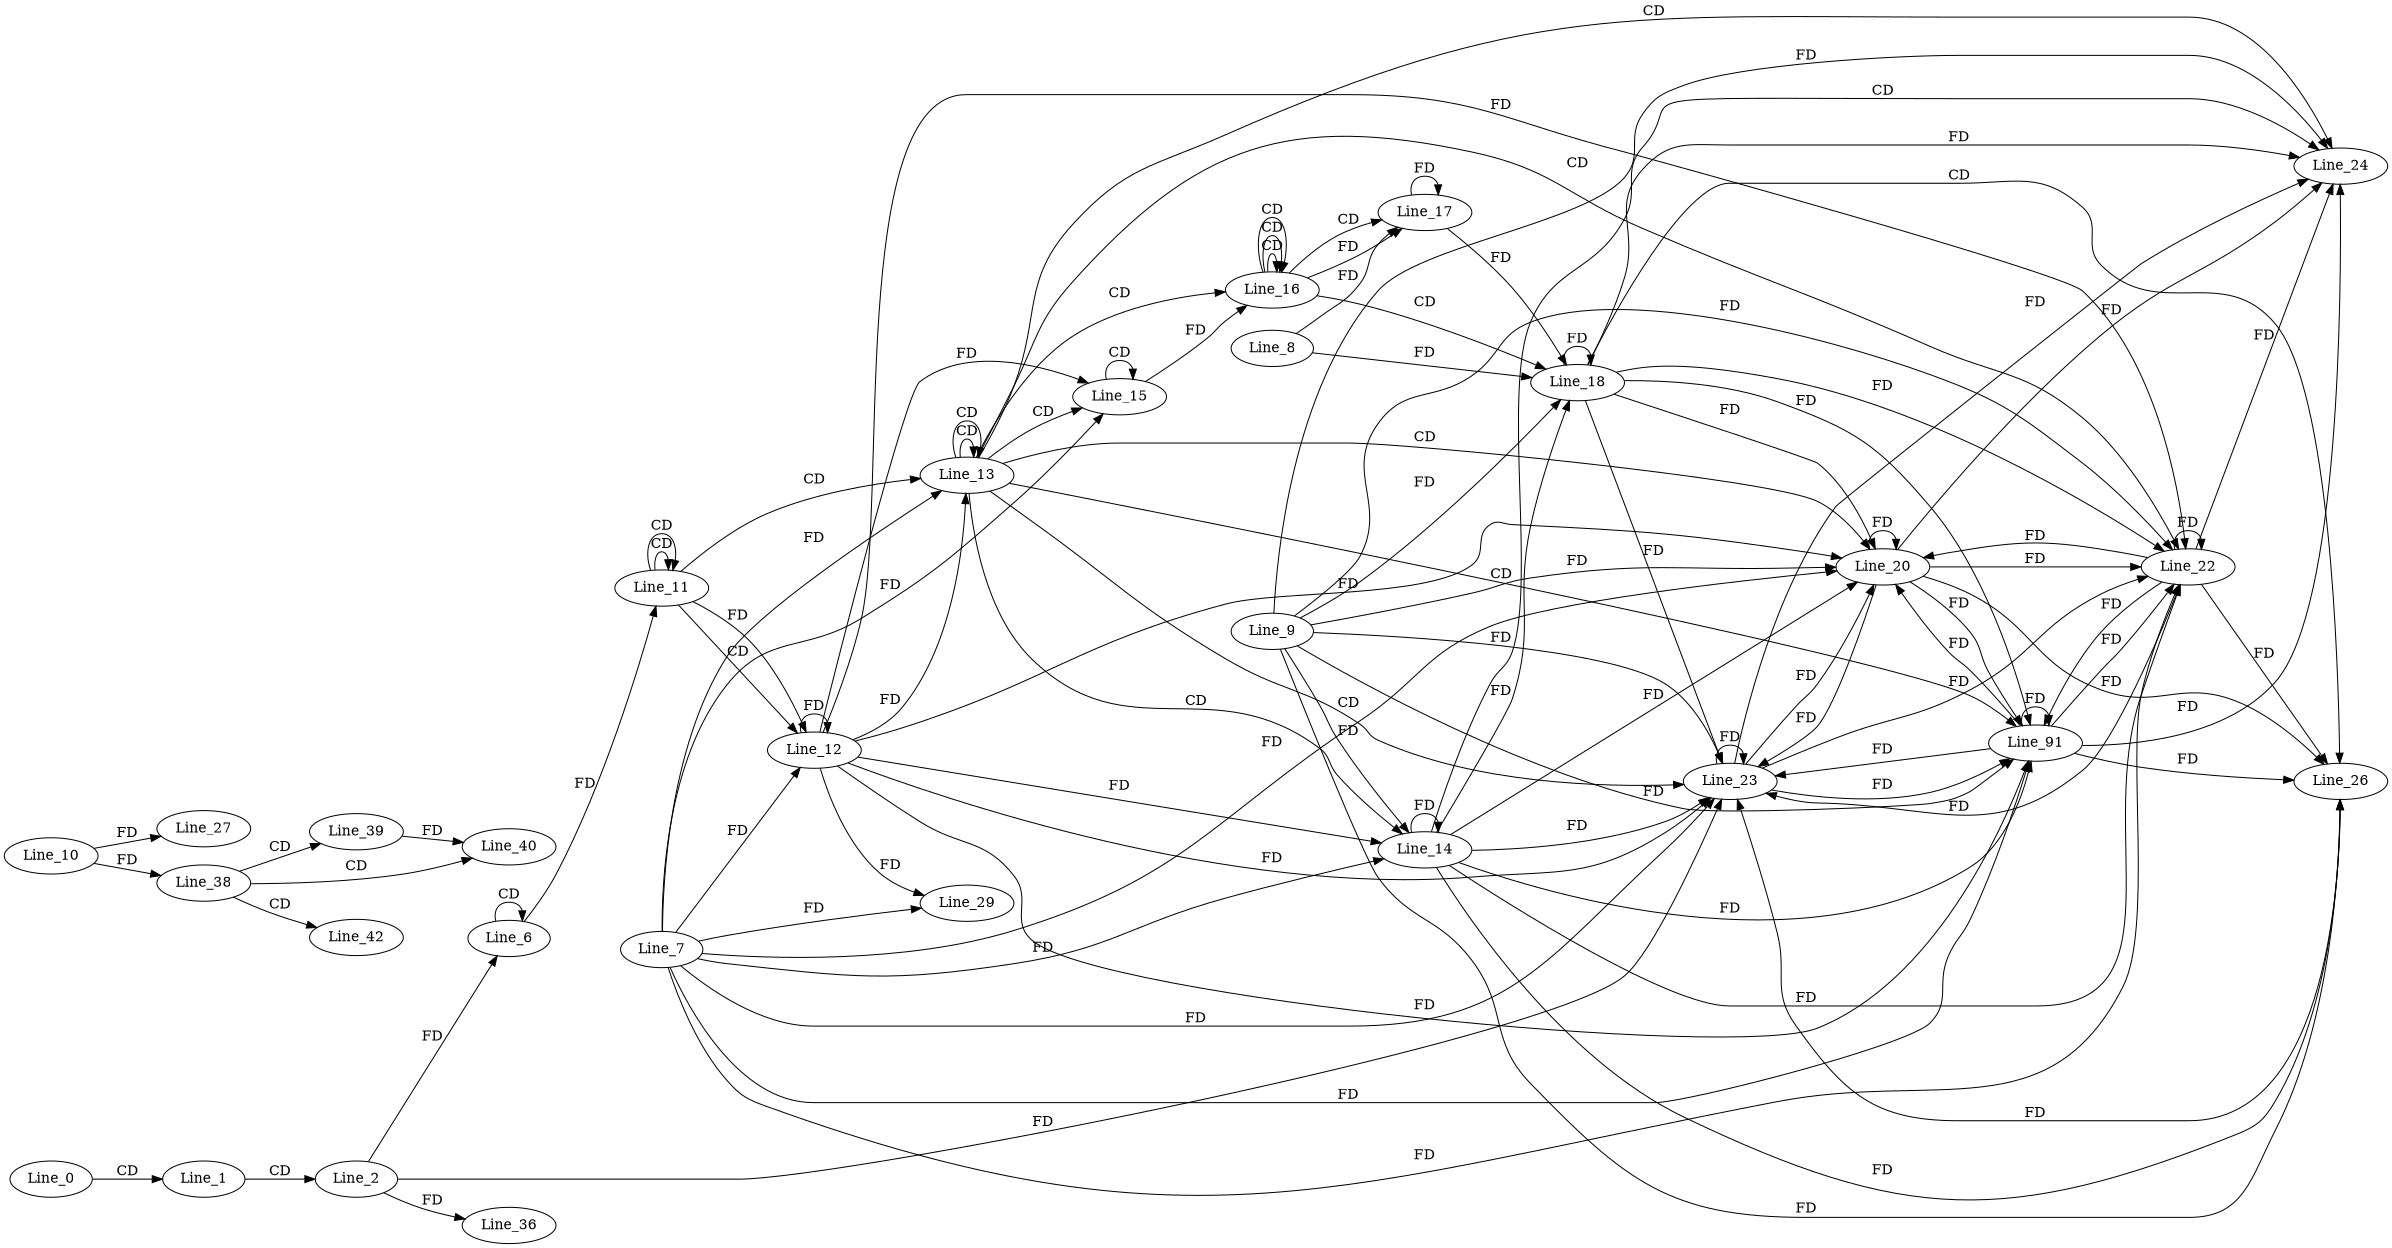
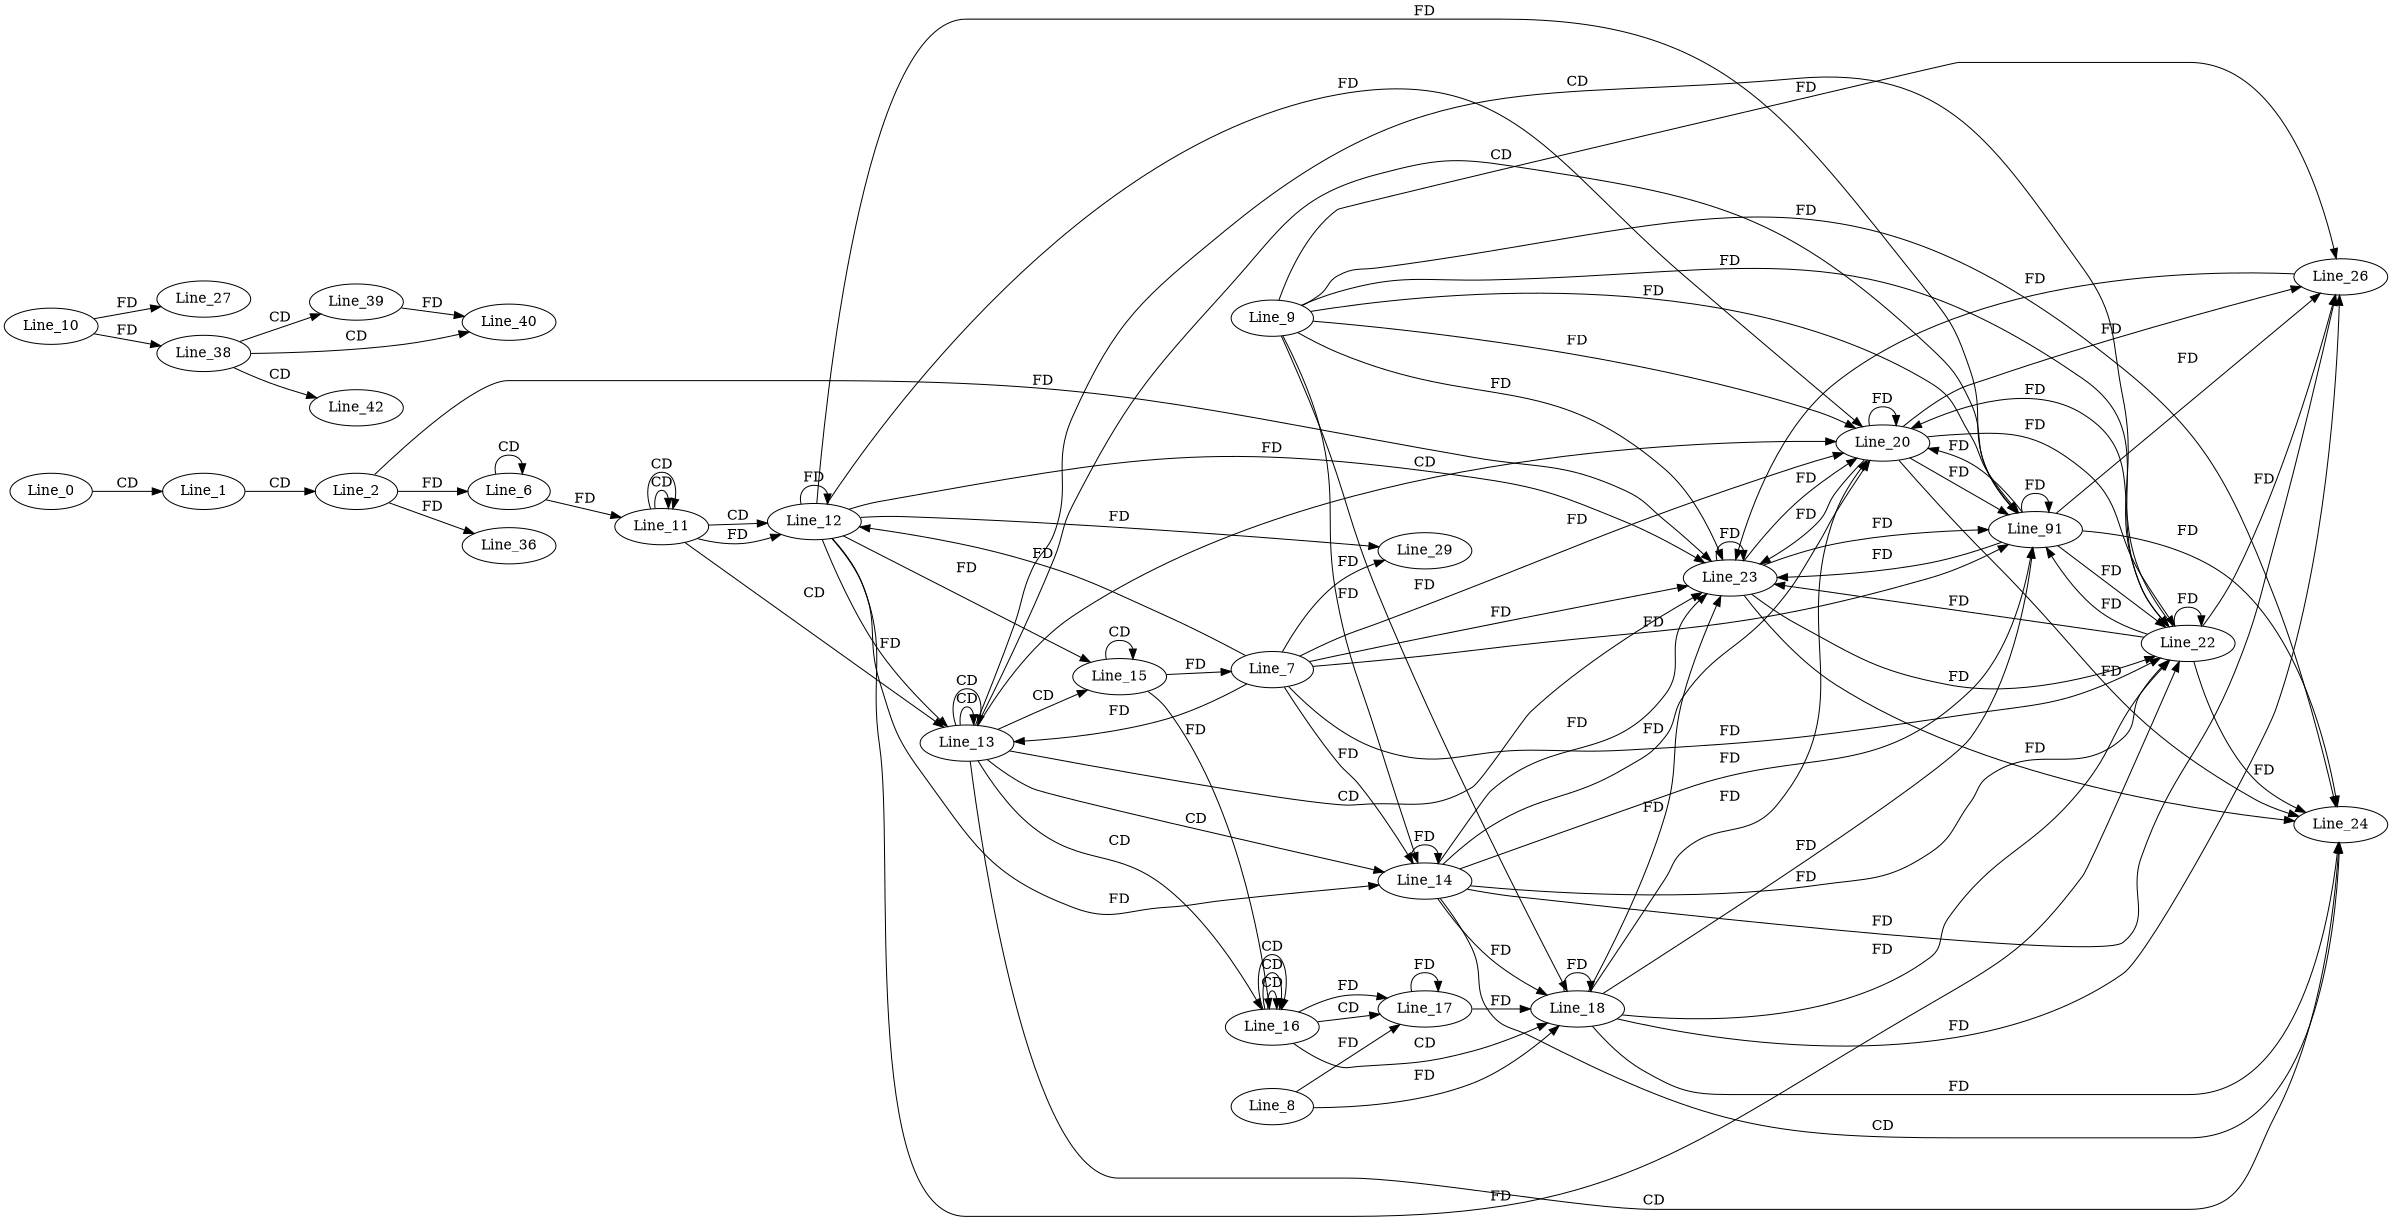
edge "Line_18" -> "Line_26": label "CD" -> "FD"
edge "Line_7" -> "Line_15": reversed
